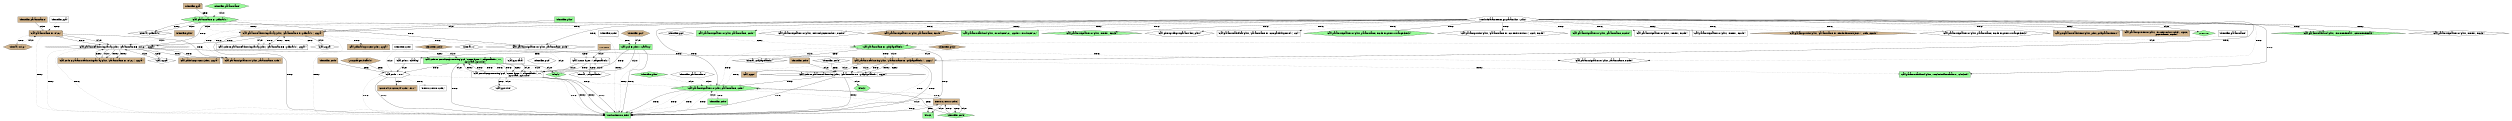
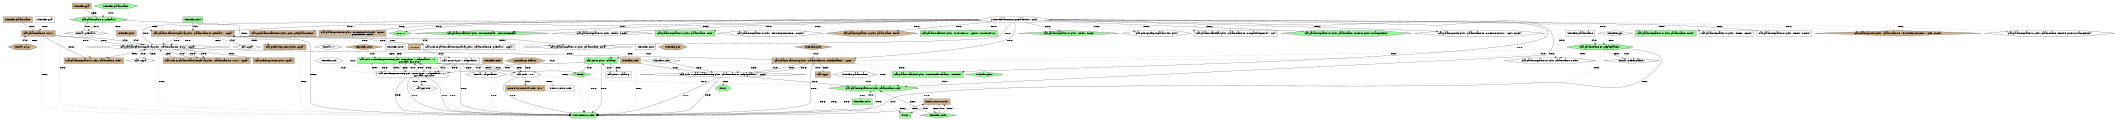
node "(Call,pps.data)": removed
edge "(Call,pdev->Catalog)" -> "(Call,code >= 0)": now "(Call,pdev->Catalog)" -> "(Call,pcd = pdev->Catalog)"
